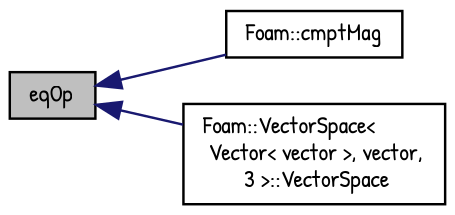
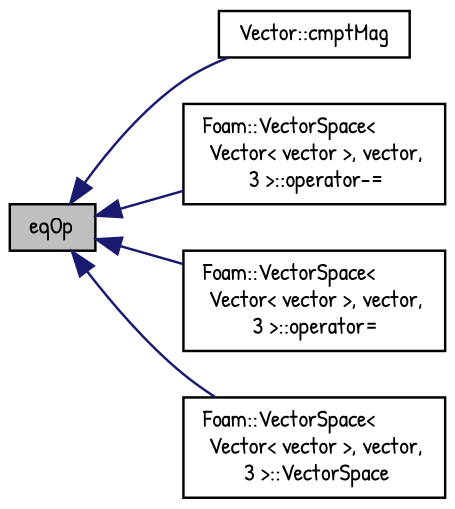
node "Foam::cmptMag": label "Foam::cmptMag" -> "Vector::cmptMag"
node "Foam::VectorSpace< Vector< vector >, vector, 3 >::operator-=": added
node "Foam::VectorSpace< Vector< vector >, vector, 3 >::operator=": added
